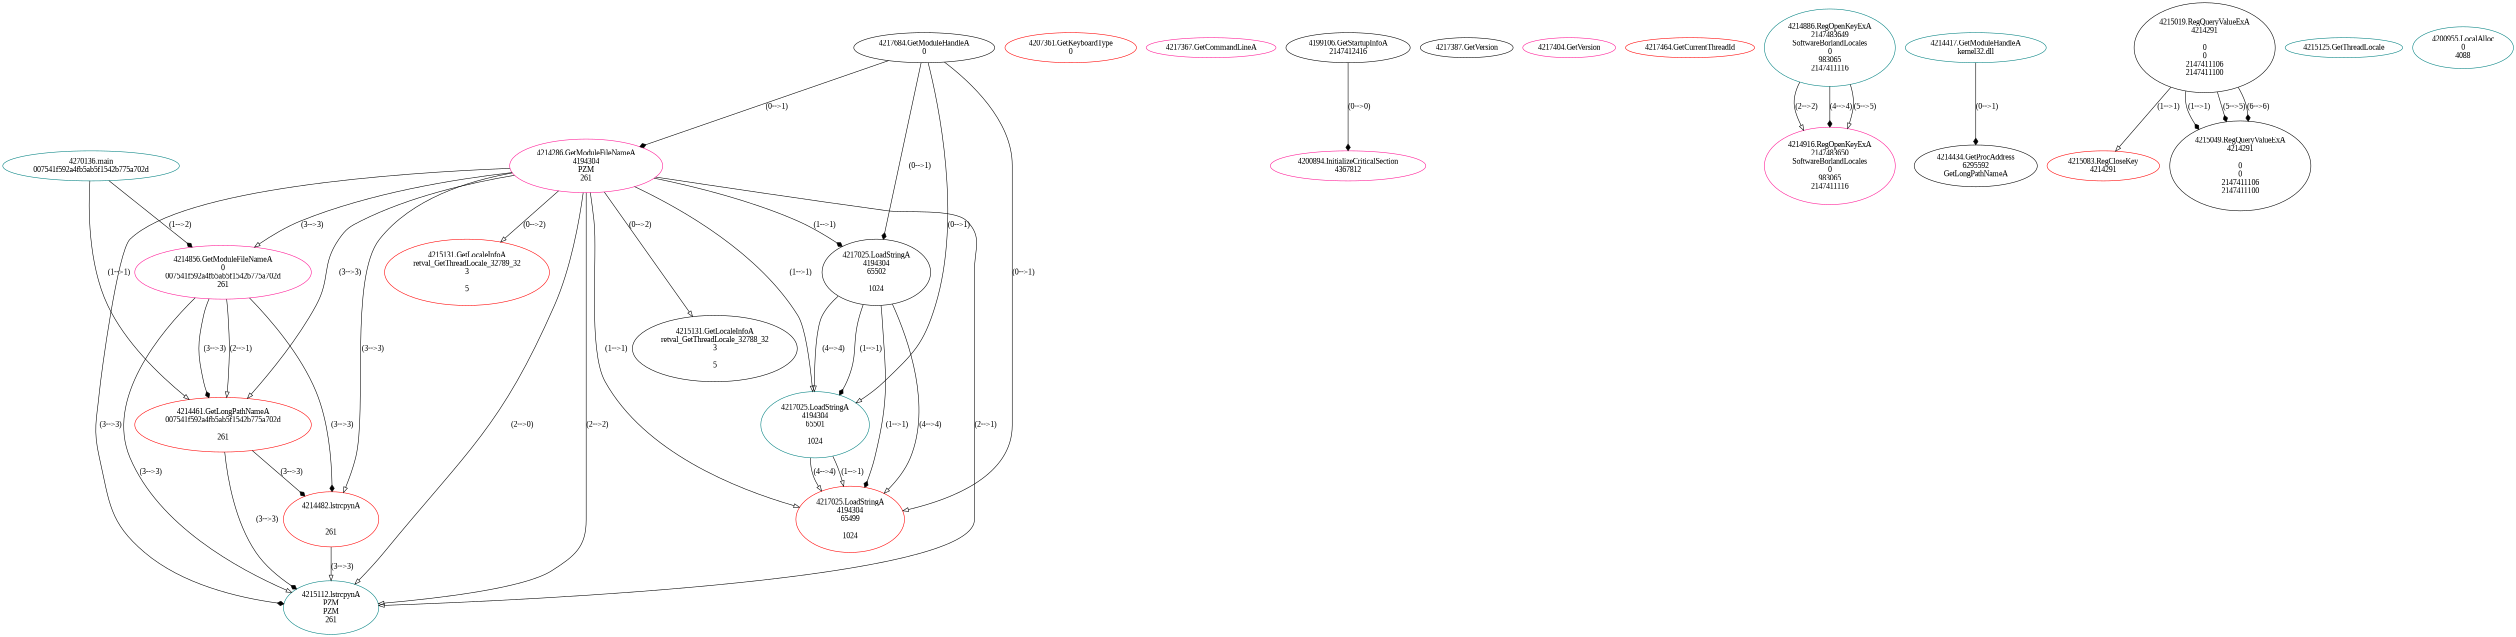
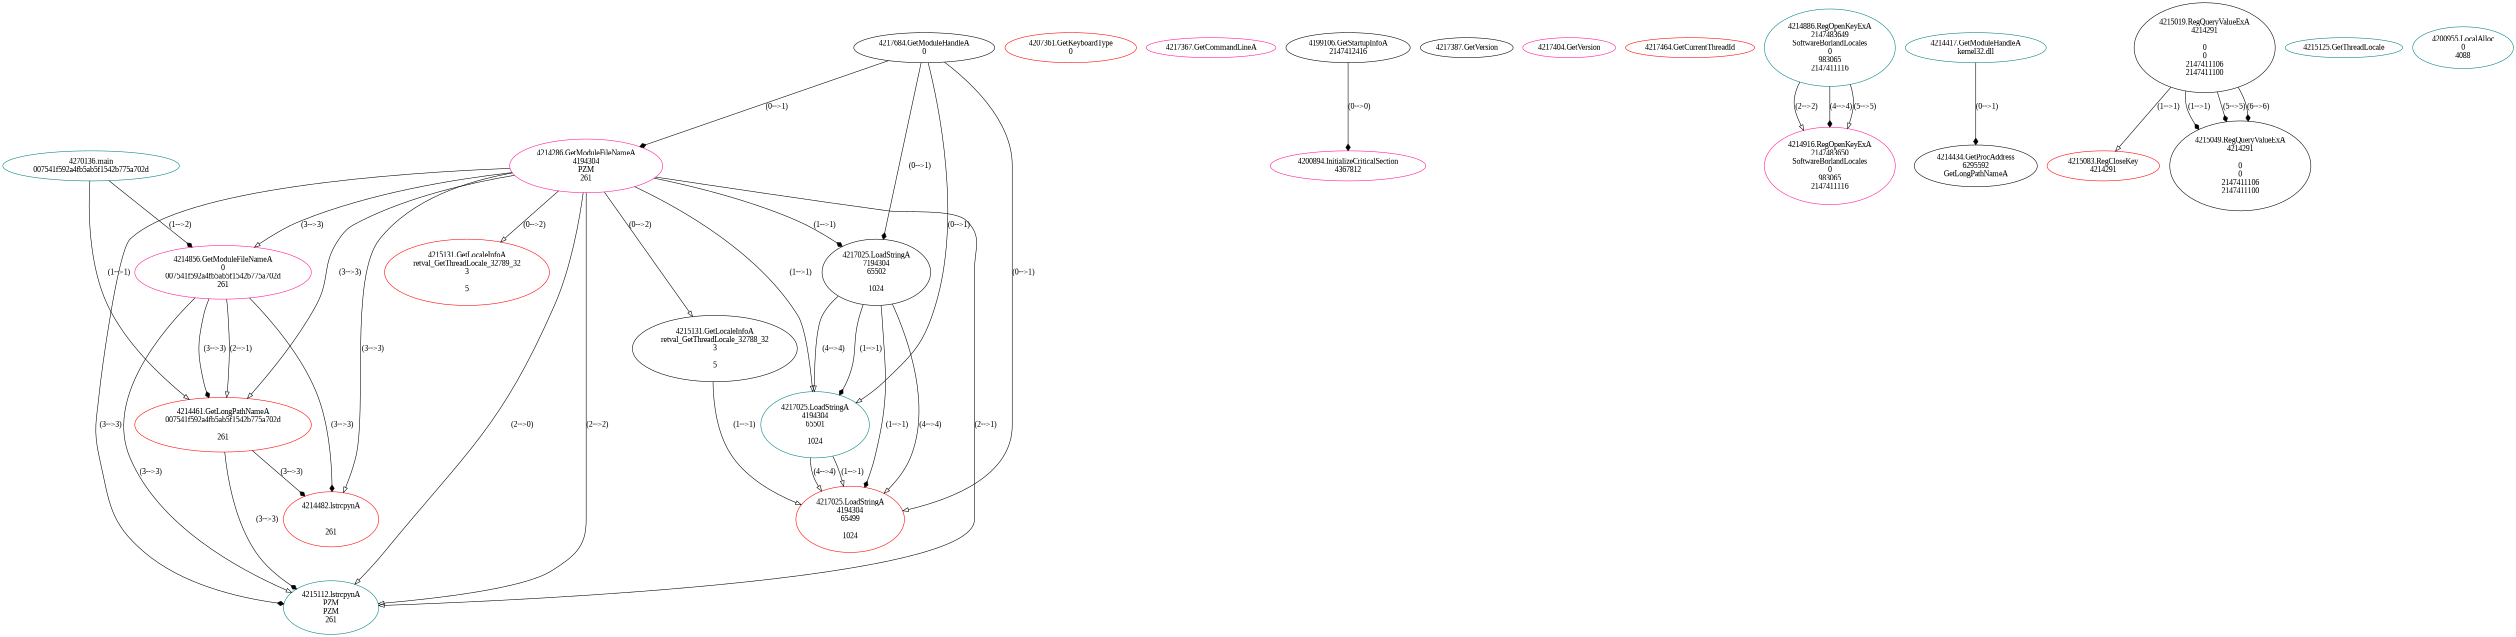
node "4217025.LoadStringA 4194304 65502 1024": label "4217025.LoadStringA 4194304 65502 1024" -> "4217025.LoadStringA 7194304 65502 1024"
edge "4214286.GetModuleFileNameA 4194304 PZM 261" -> "4217025.LoadStringA 4194304 65499 1024": now "4215131.GetLocaleInfoA retval_GetThreadLocale_32788_32 3 5" -> "4217025.LoadStringA 4194304 65499 1024"
edge "4214482.lstrcpynA 261" -> "4215112.lstrcpynA PZM PZM 261": removed, label "(3-->3)"
